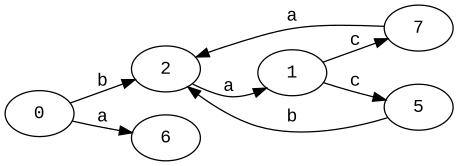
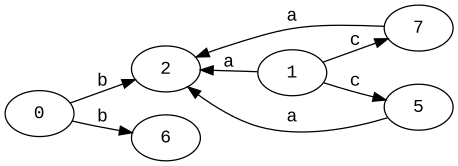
edge "2" -> "1": reversed
edge "0" -> "6": label "a" -> "b"
edge "5" -> "2": label "b" -> "a"
